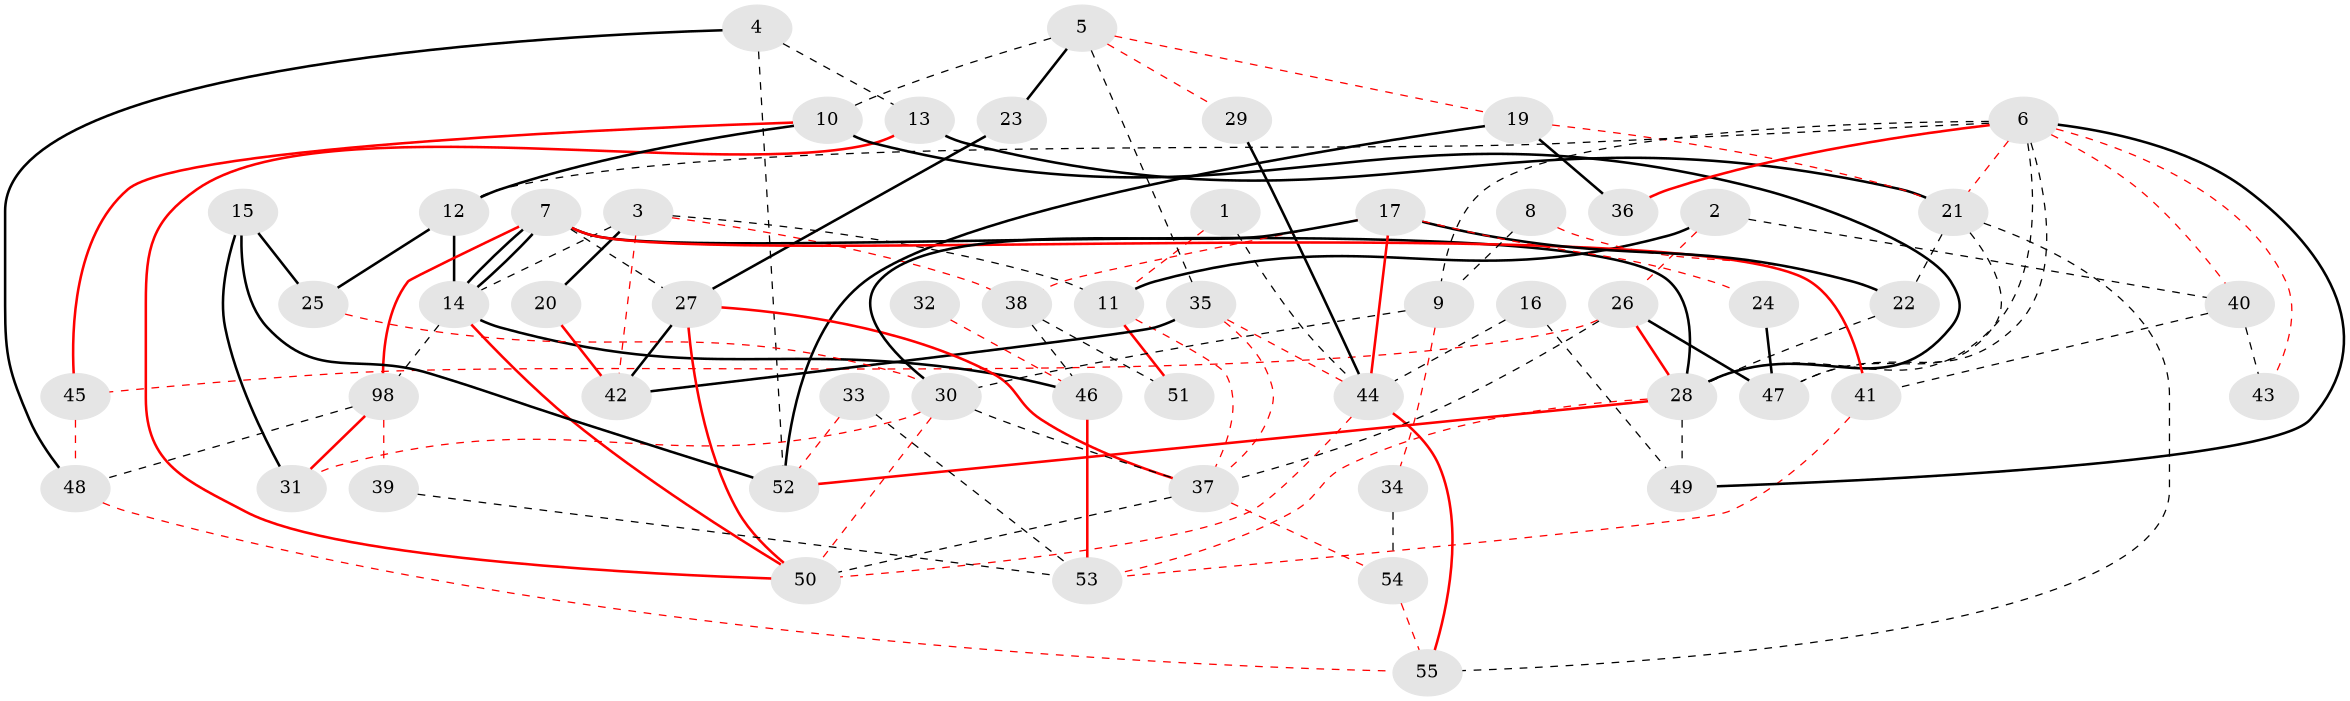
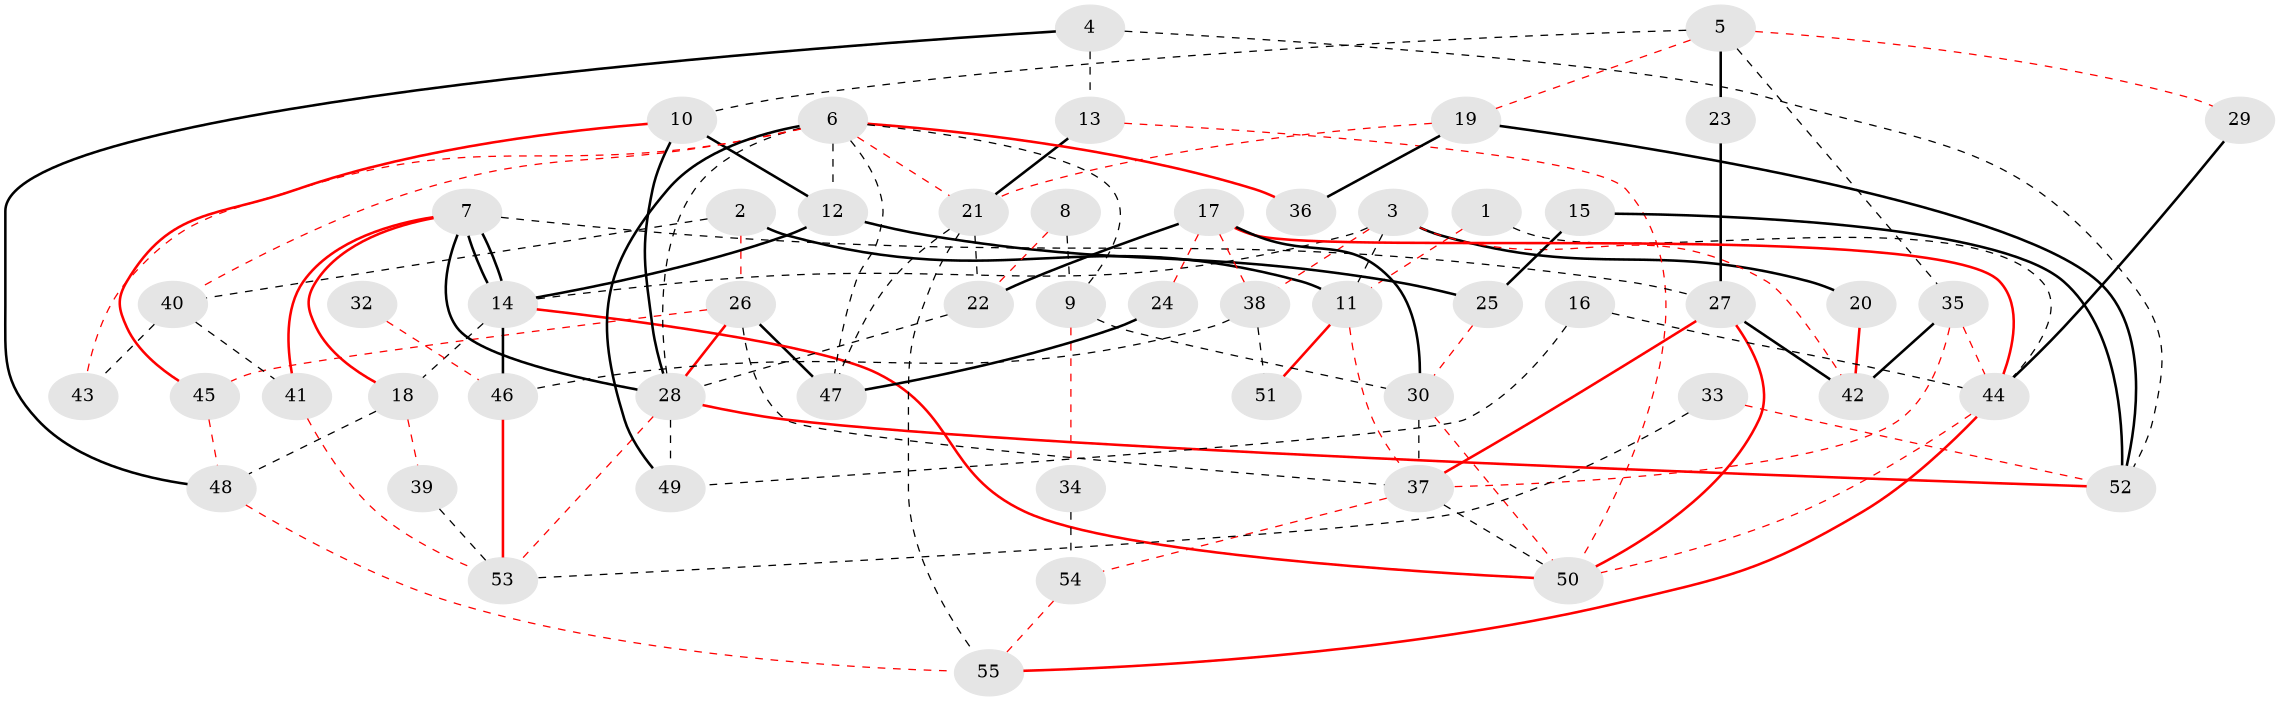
edge "13" -- "50": style bold -> dashed
node "98": label "98" -> "18"
node "31": removed
